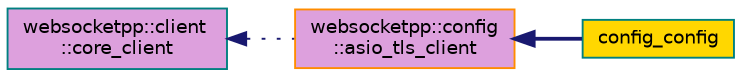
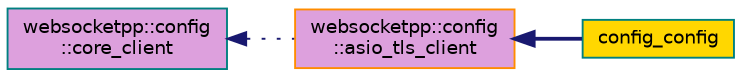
node "websocketpp::client ::core_client": label "websocketpp::client ::core_client" -> "websocketpp::config ::core_client"
